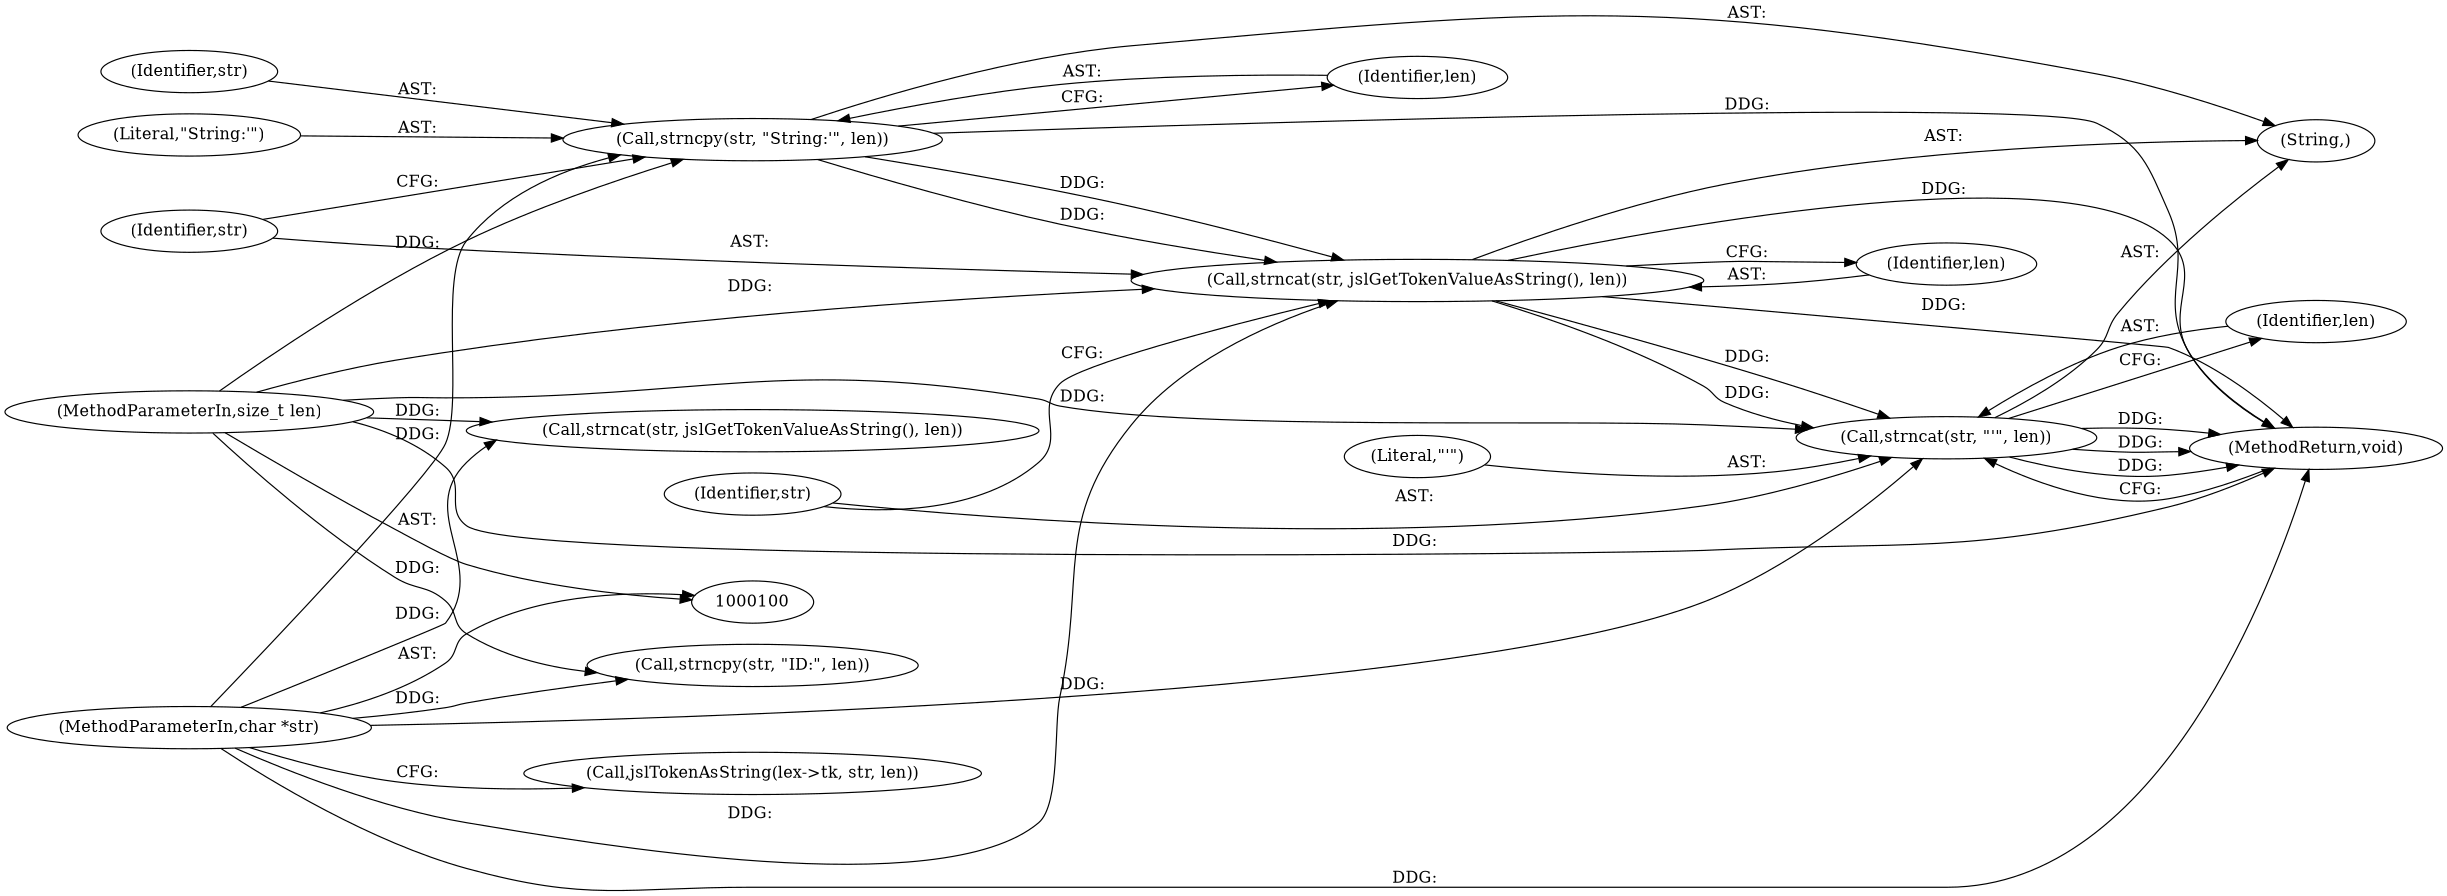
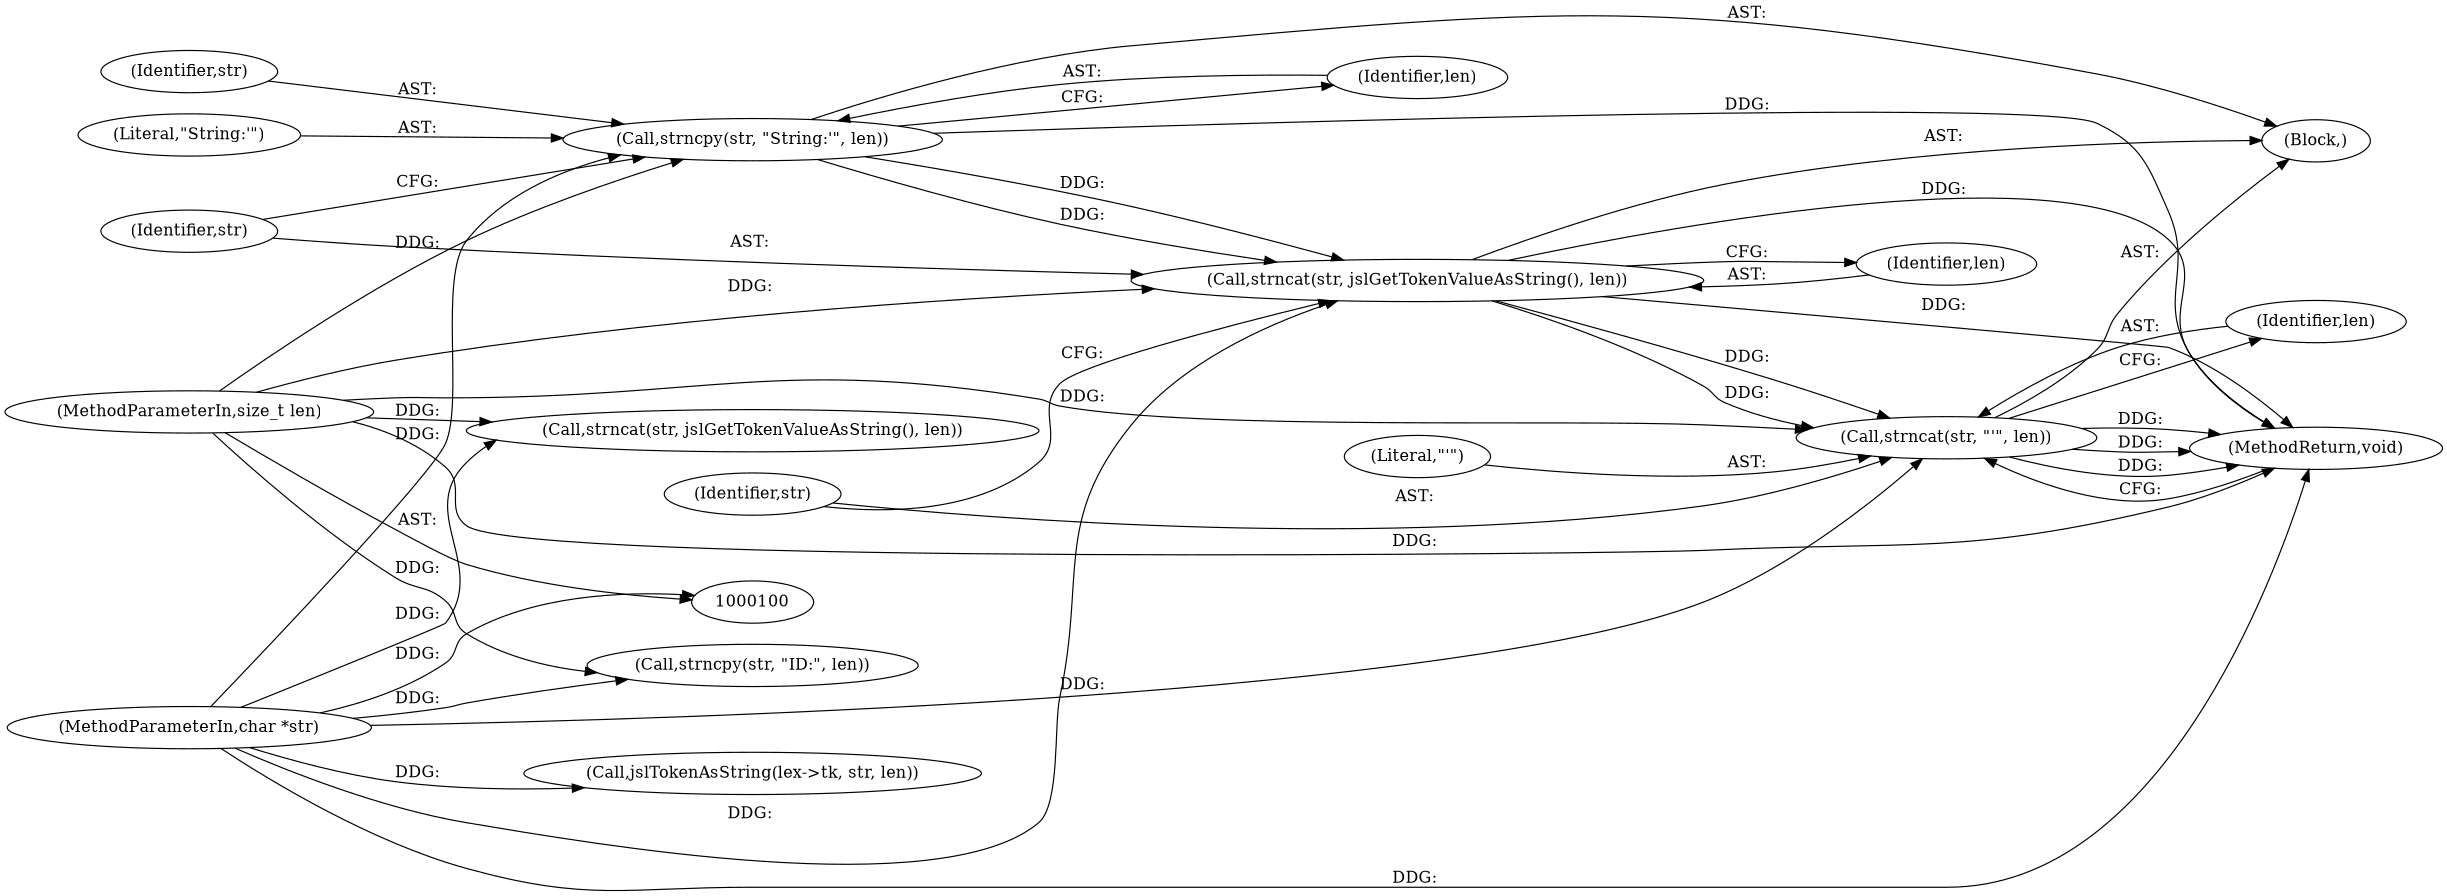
node "(String,)": label "(String,)" -> "(Block,)"
edge "(MethodParameterIn,char *str)" -> "1000100": label "AST: " -> "DDG: "
edge "(MethodParameterIn,char *str)" -> "(Call,jslTokenAsString(lex->tk, str, len))": label "CFG: " -> "DDG: "
